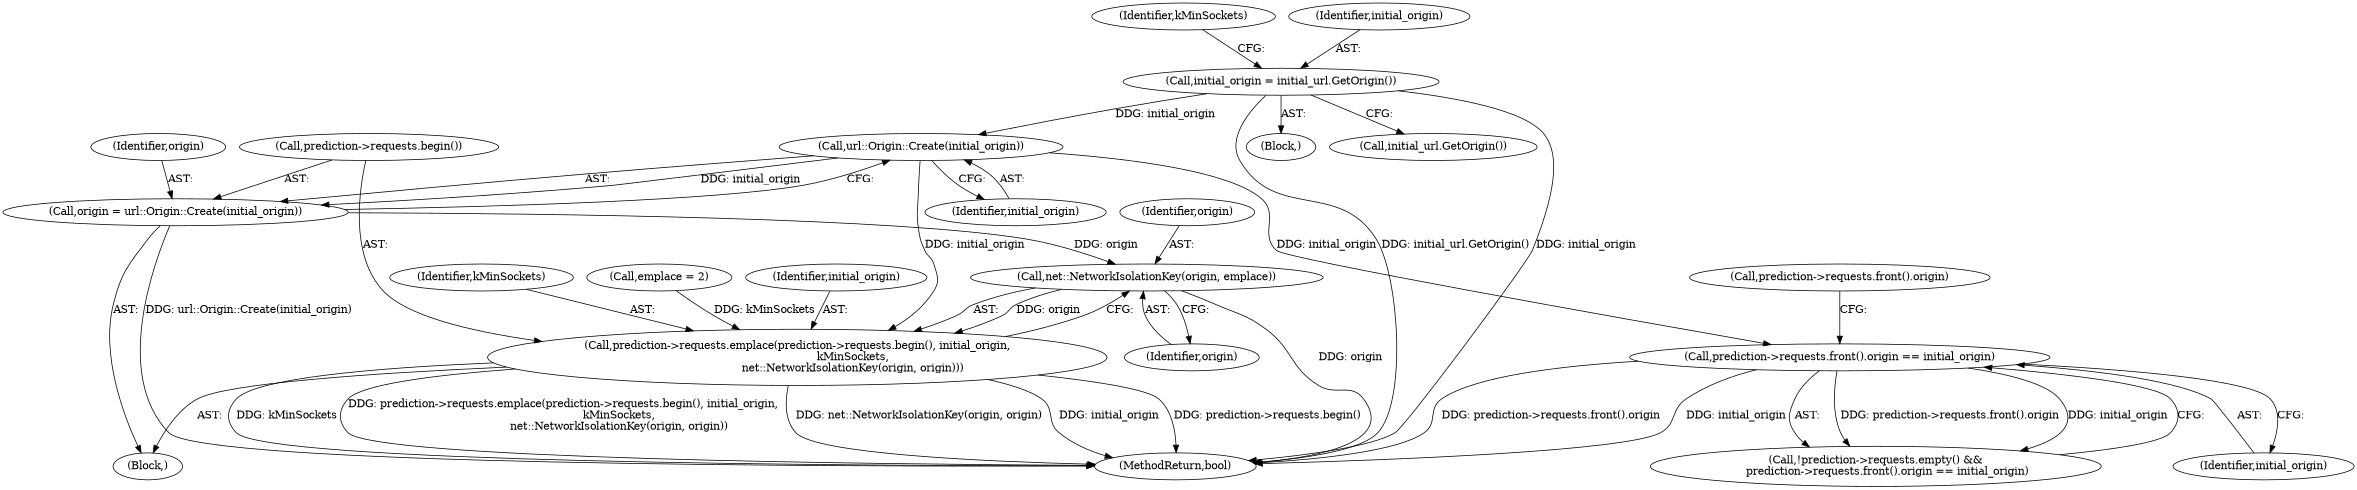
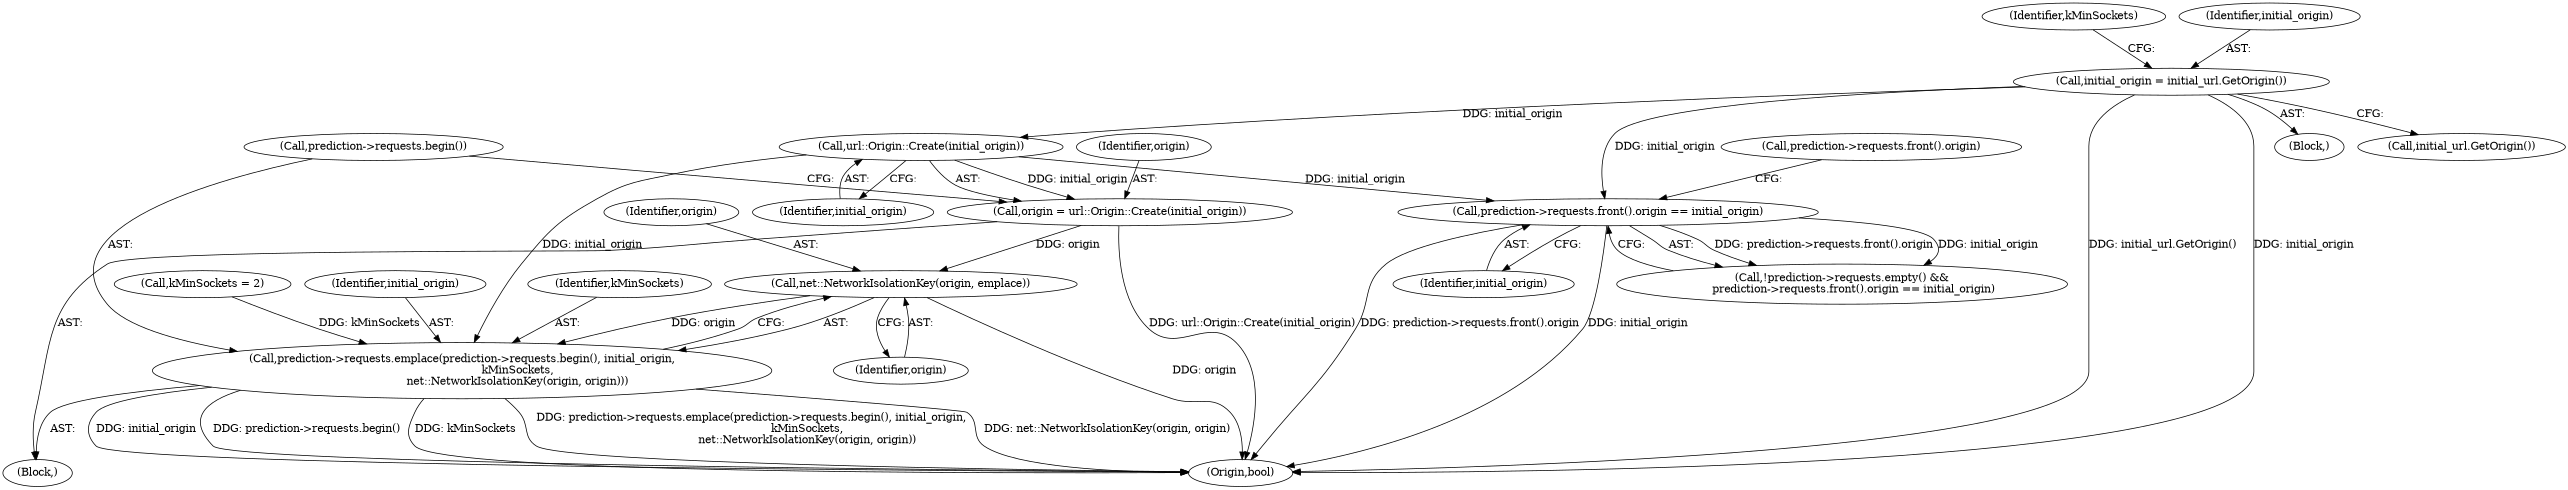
edge "(Call,initial_origin = initial_url.GetOrigin())" -> "(Call,prediction->requests.front().origin == initial_origin)": added, label "DDG: initial_origin"
edge "(Call,prediction->requests.begin())" -> "(Call,origin = url::Origin::Create(initial_origin))": label "AST: " -> "CFG: "
edge "(Call,origin = url::Origin::Create(initial_origin))" -> "(Call,url::Origin::Create(initial_origin))": removed, label "CFG:"
node "(Call,emplace = 2)": label "(Call,emplace = 2)" -> "(Call,kMinSockets = 2)"
node "(MethodReturn,bool)": label "(MethodReturn,bool)" -> "(Origin,bool)"
